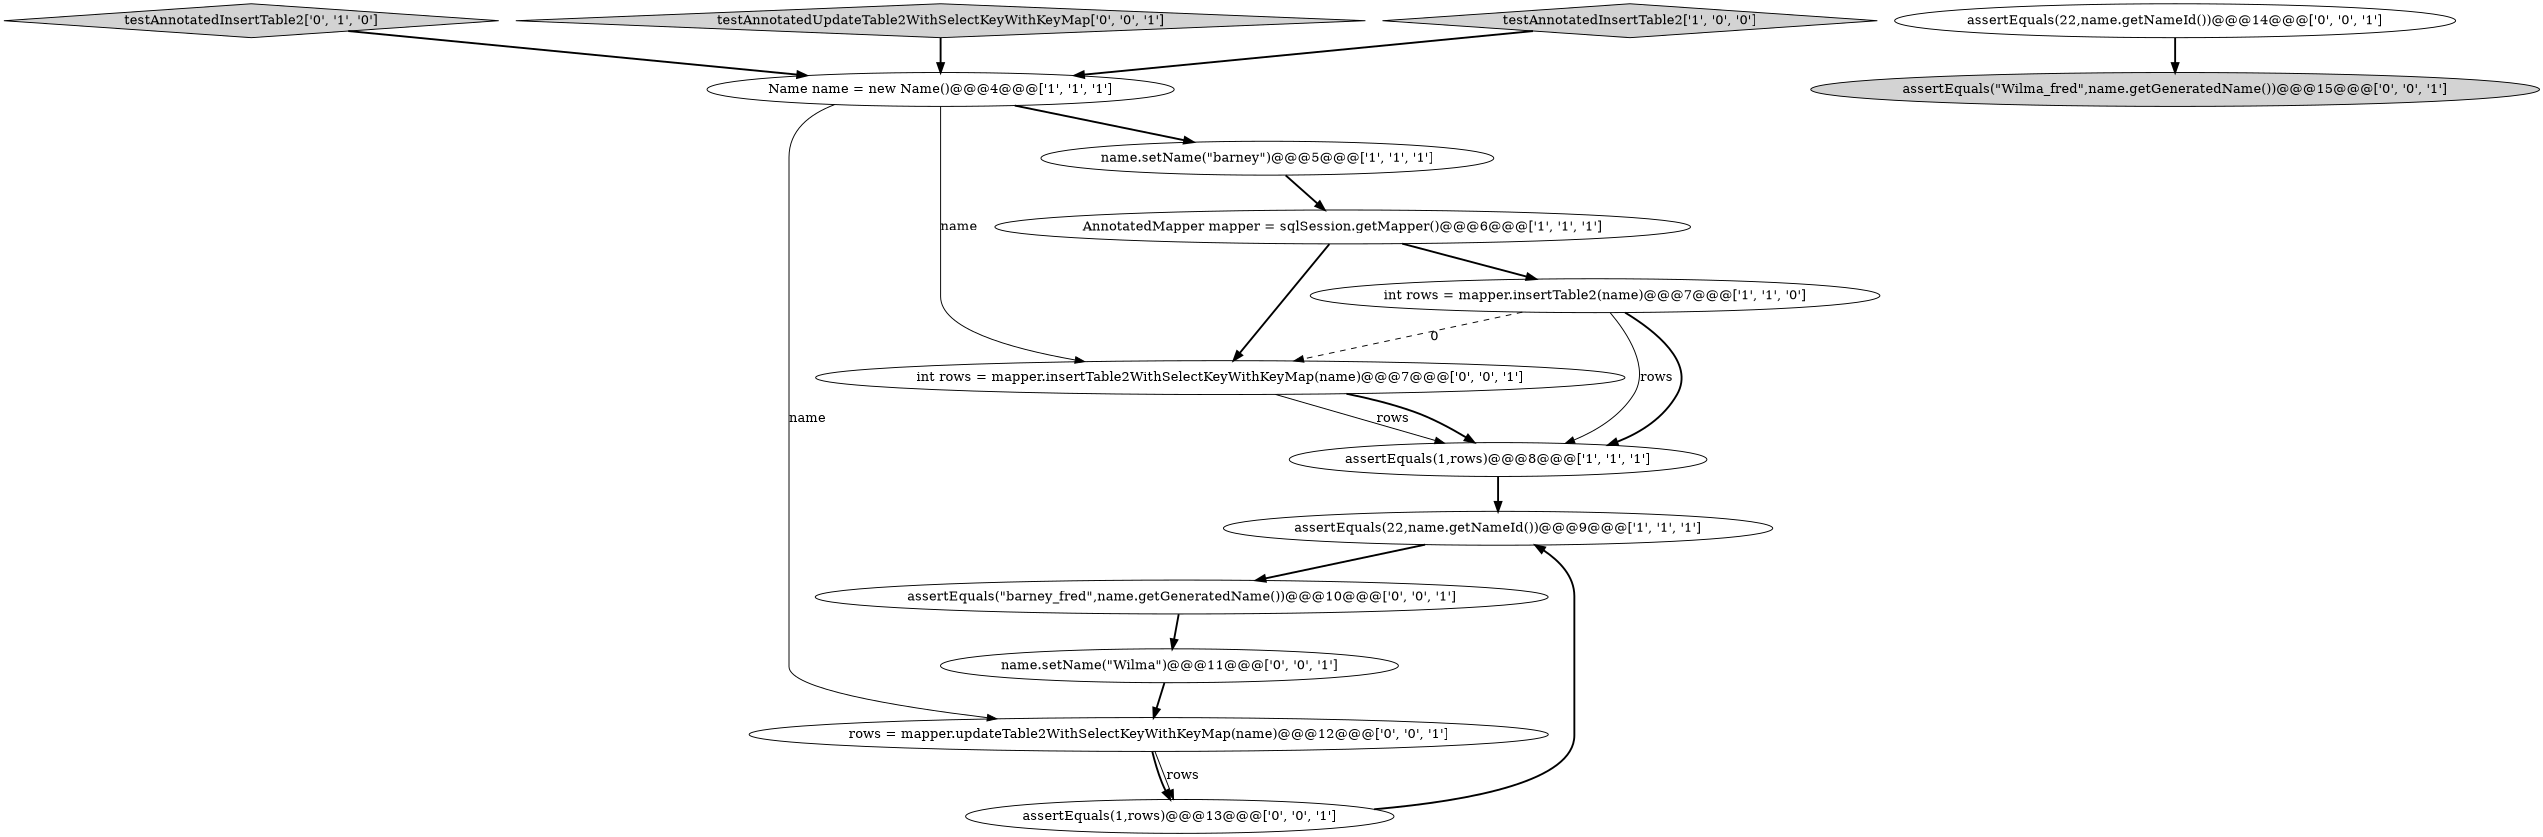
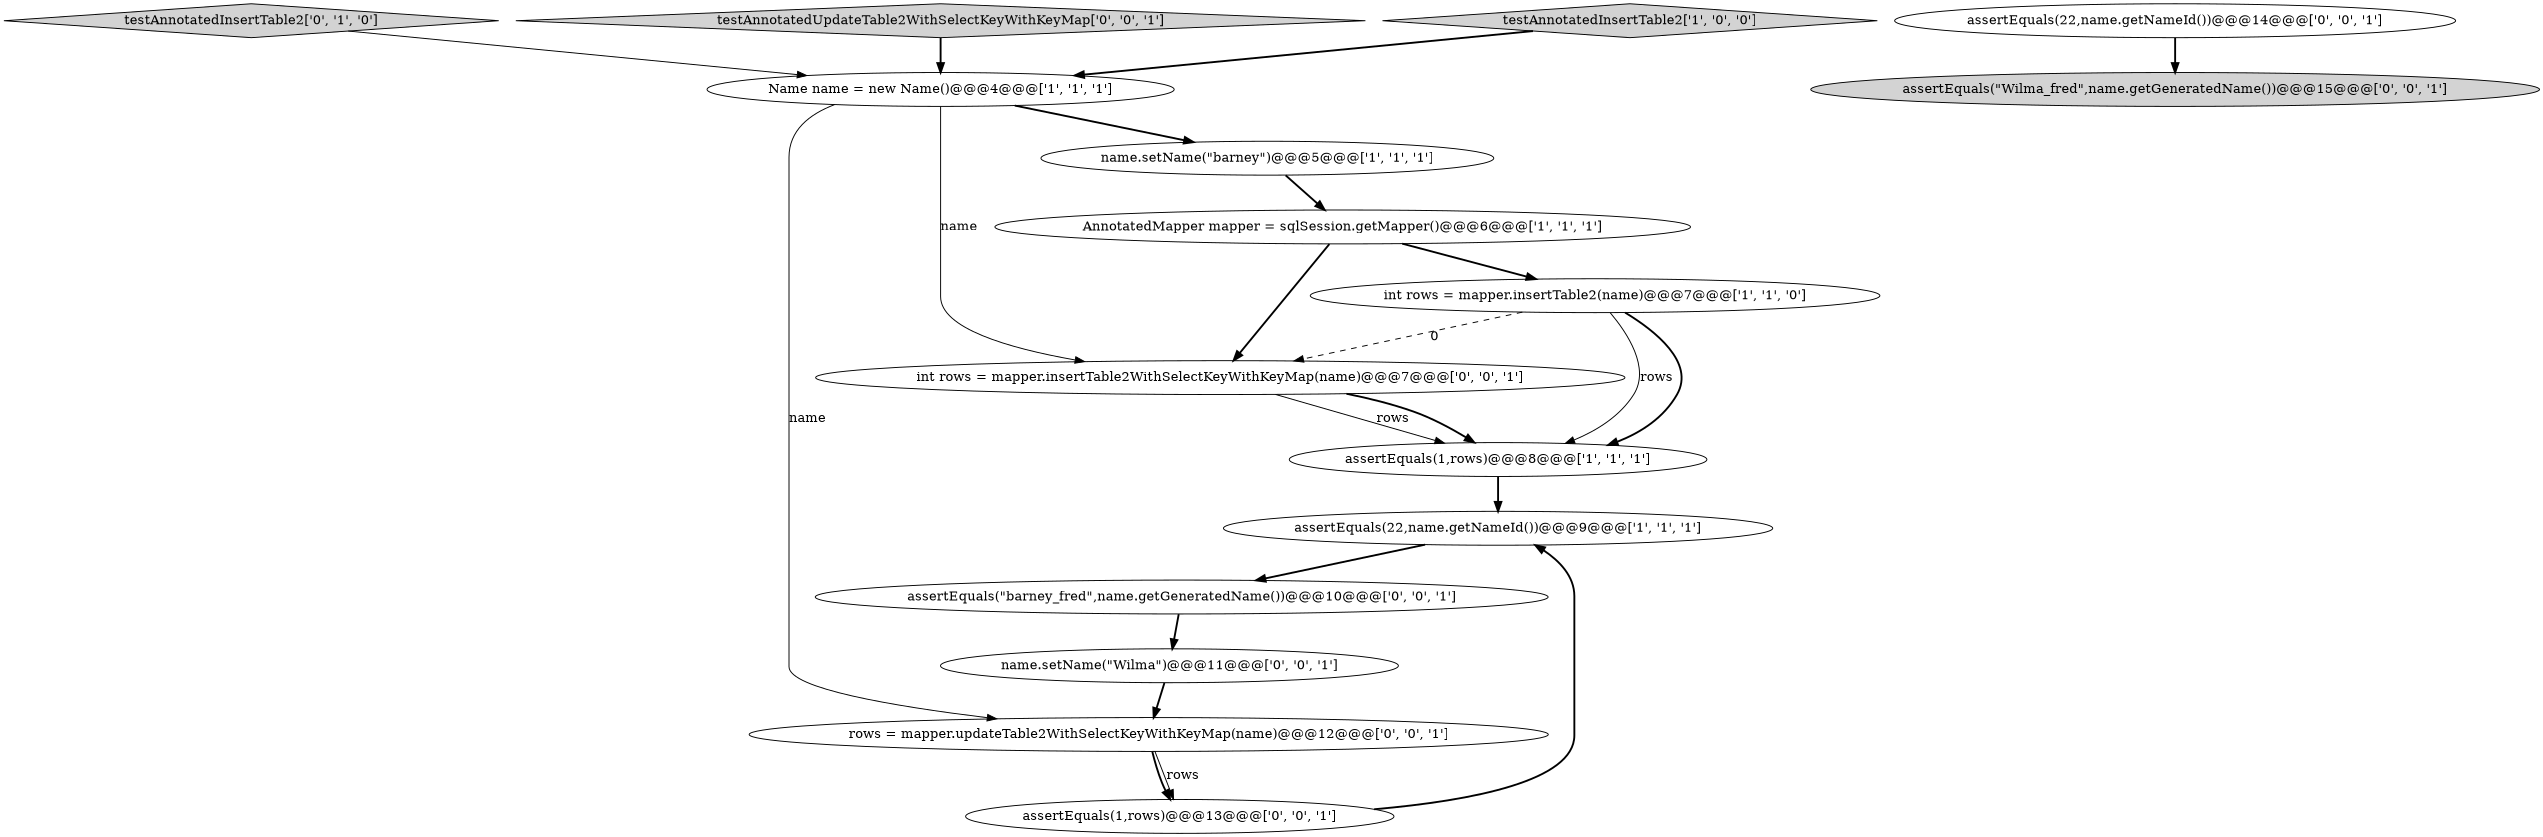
edge "testAnnotatedInsertTable2['0', '1', '0']" -> "Name name = new Name()@@@4@@@['1', '1', '1']": style bold -> solid
